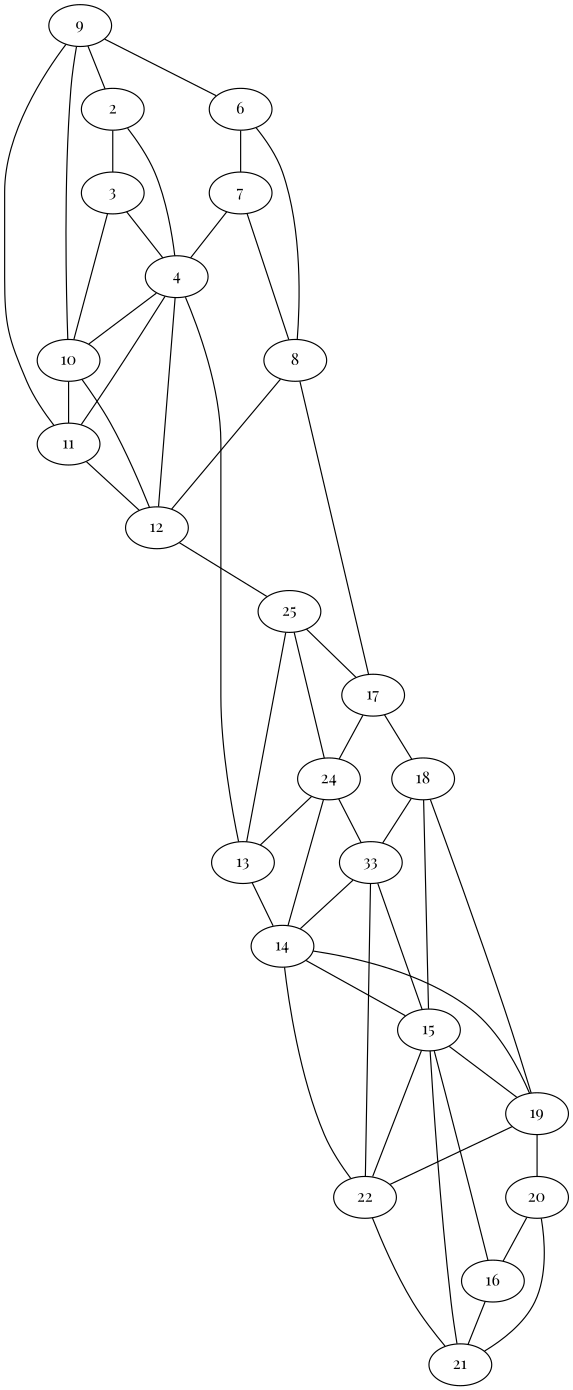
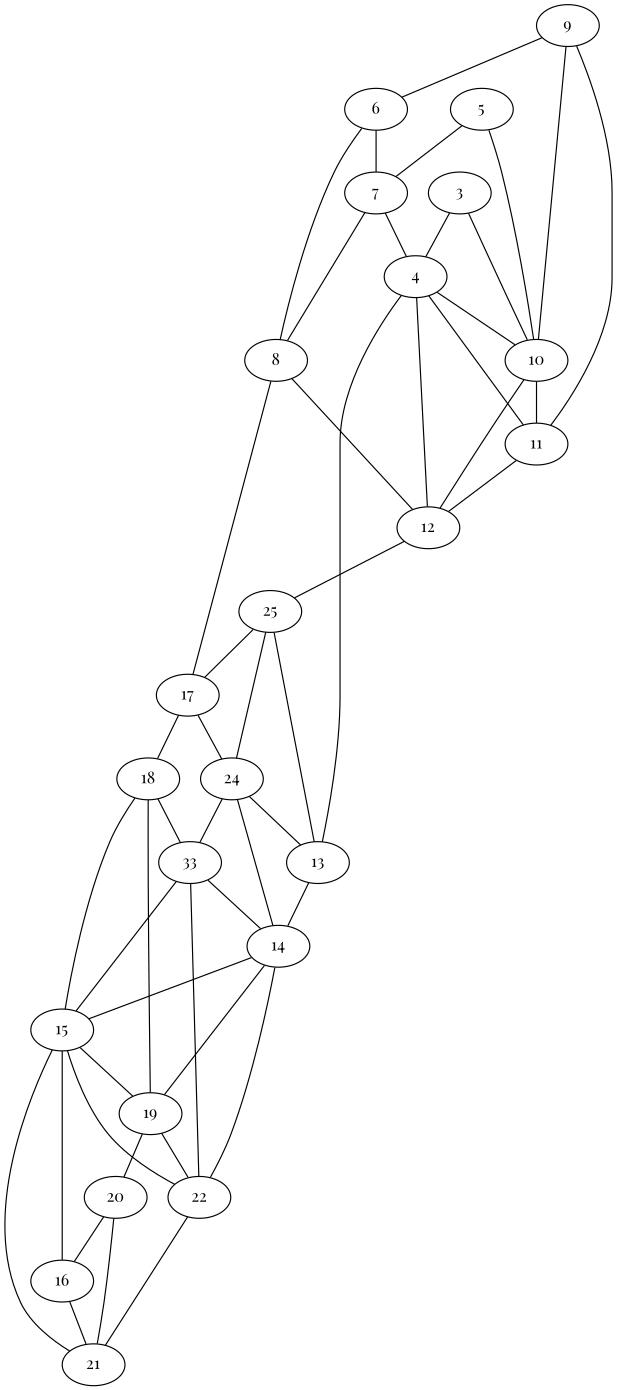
node "2": removed
node "5": added
